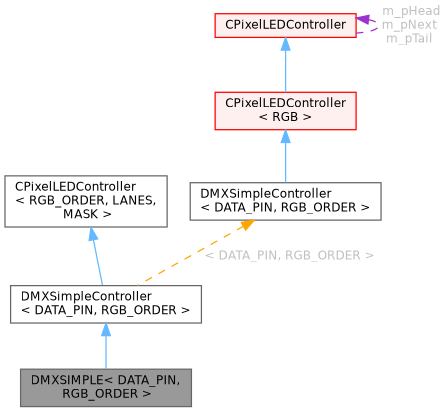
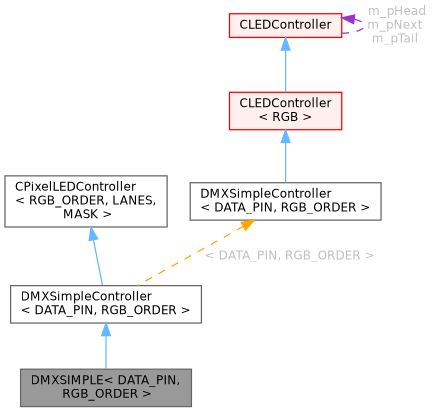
node "CPixelLEDController": label "CPixelLEDController" -> "CLEDController"
node "CPixelLEDController < RGB >": label "CPixelLEDController < RGB >" -> "CLEDController < RGB >"
